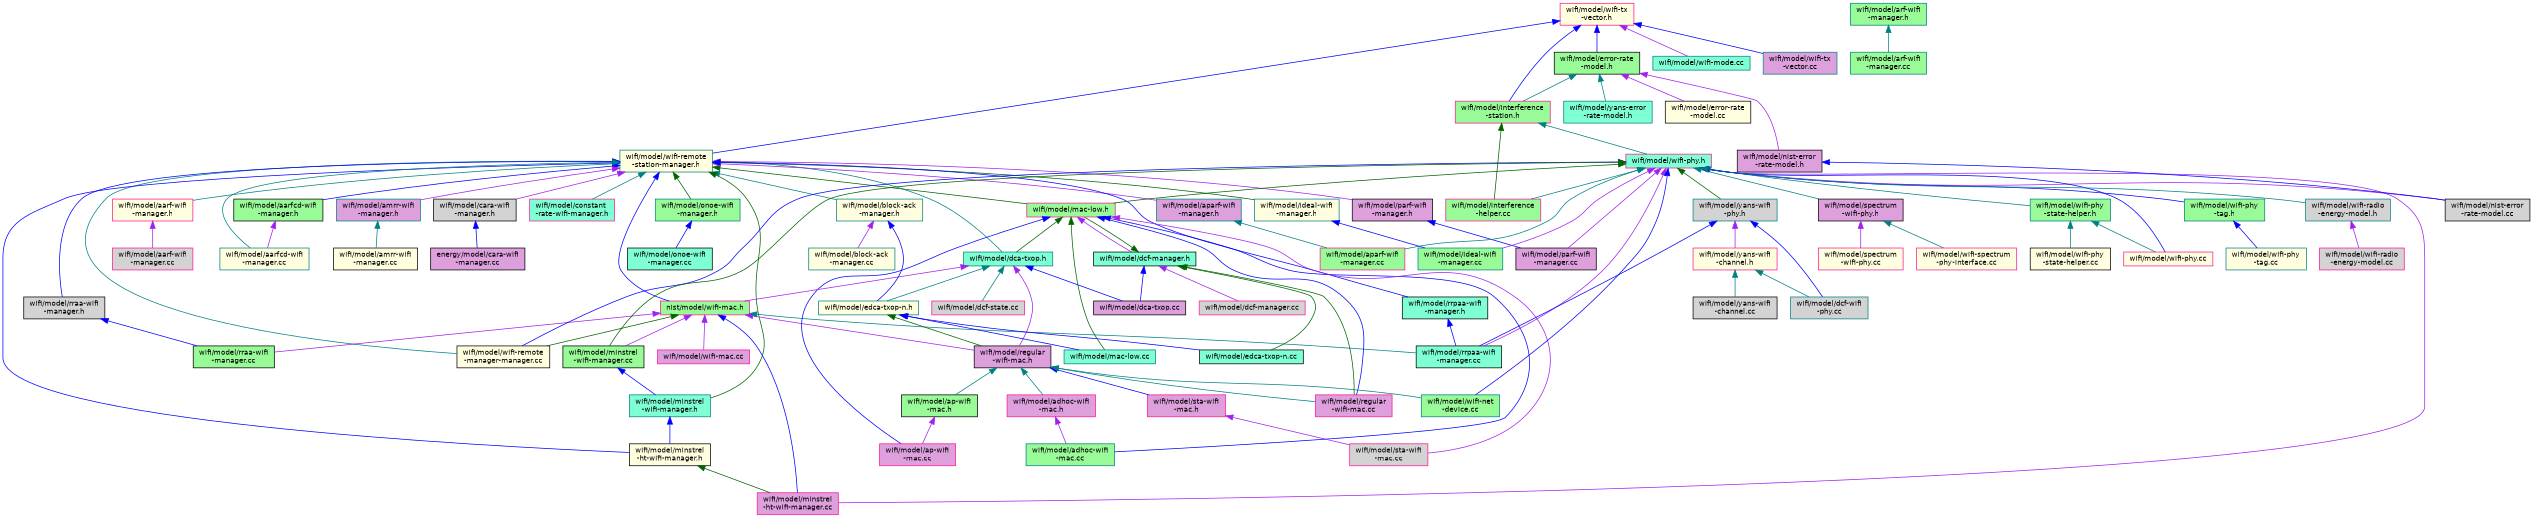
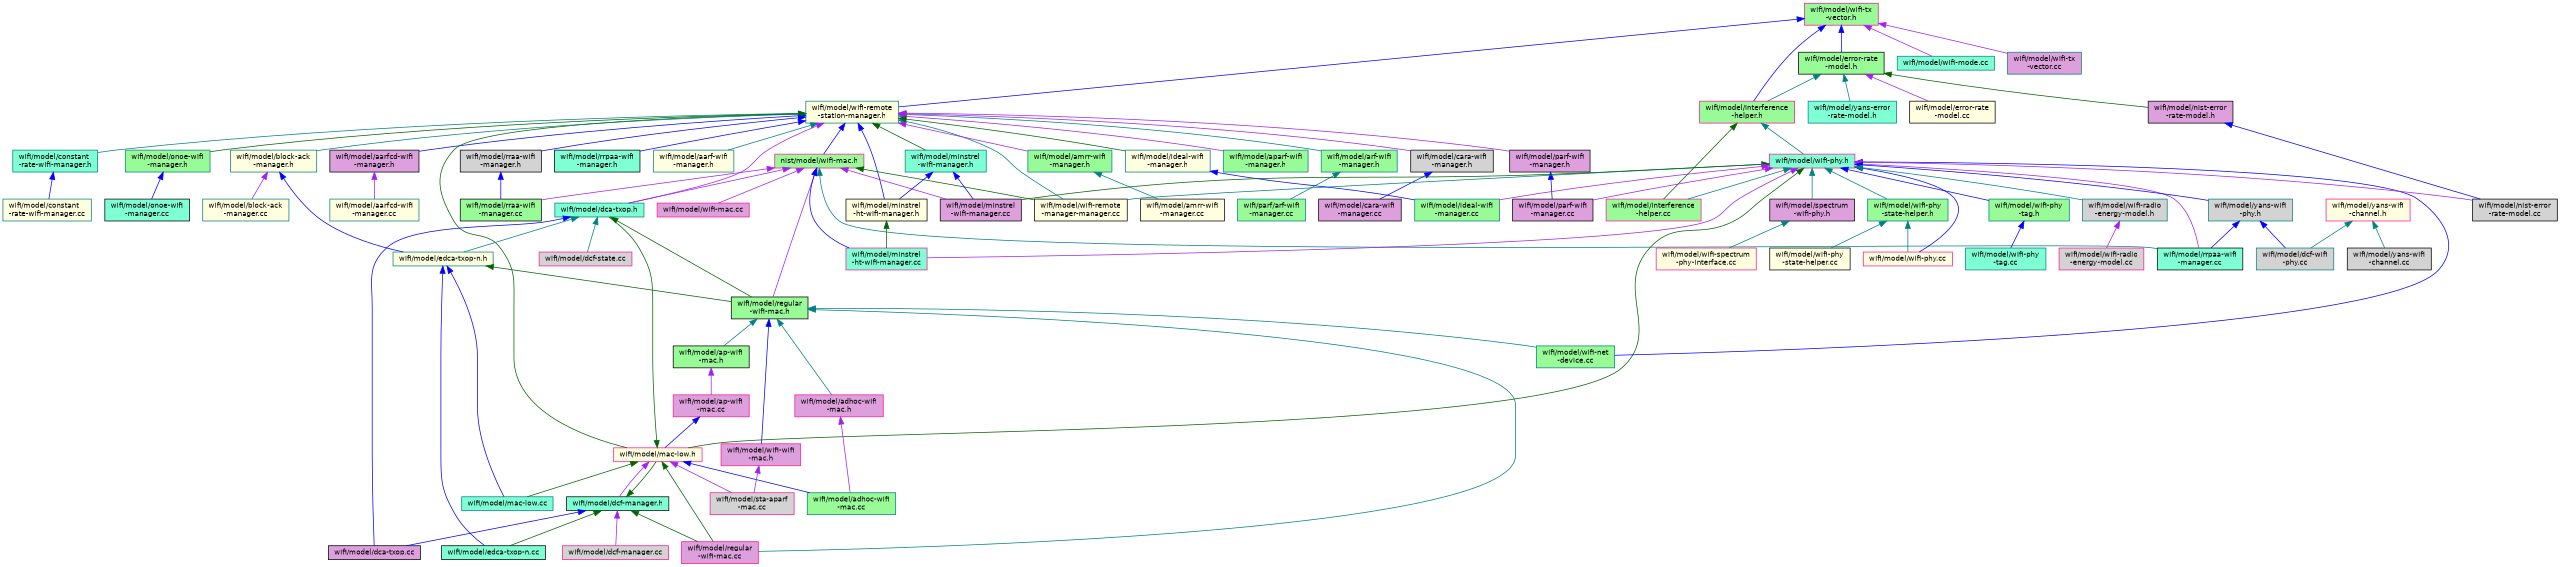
node "wifi/model/wifi-tx -vector.h": fillcolor lightyellow -> palegreen
edge "wifi/model/wifi-tx -vector.cc" -> "wifi/model/wifi-tx -vector.h": color blue -> purple
node "wifi/model/arf-wifi -manager.cc": label "wifi/model/arf-wifi -manager.cc" -> "wifi/parf/arf-wifi -manager.cc"
edge "wifi/model/nist-error -rate-model.h" -> "wifi/model/error-rate -model.h": color purple -> darkgreen
node "wifi/model/interference -station.h": label "wifi/model/interference -station.h" -> "wifi/model/interference -helper.h"
edge "wifi/model/aarfcd-wifi -manager.cc" -> "wifi/model/wifi-remote -station-manager.h": now "wifi/model/arf-wifi -manager.h" -> "wifi/model/wifi-remote -station-manager.h"
edge "wifi/model/dca-txop.h" -> "wifi/model/wifi-remote -station-manager.h": color teal -> purple
edge "wifi/model/yans-wifi -phy.h" -> "wifi/model/wifi-phy.h": color darkgreen -> blue
edge "wifi/model/wifi-remote -manager-manager.cc" -> "wifi/model/wifi-phy.h": color blue -> teal
node "wifi/model/constant -rate-wifi-manager.cc": added
node "wifi/model/aarf-wifi -manager.h": color deeppink -> teal
node "wifi/model/aarfcd-wifi -manager.h": fillcolor palegreen -> plum
node "wifi/model/amrr-wifi -manager.h": fillcolor plum -> palegreen
node "wifi/model/constant -rate-wifi-manager.h": color deeppink -> teal
node "wifi/model/mac-low.h": fillcolor palegreen -> lightyellow
node "wifi/model/aparf-wifi -manager.h": fillcolor plum -> palegreen
edge "wifi/model/yans-wifi -channel.h" -> "wifi/model/yans-wifi -phy.h": removed
node "wifi/model/aarf-wifi -manager.cc": removed
node "energy/model/cara-wifi -manager.cc": label "energy/model/cara-wifi -manager.cc" -> "wifi/model/cara-wifi -manager.cc"
node "wifi/model/aparf-wifi -manager.cc": removed
node "wifi/model/spectrum -wifi-phy.cc": removed
node "wifi/model/wifi-phy -tag.cc": fillcolor lightyellow -> aquamarine
edge "wifi/model/ap-wifi -mac.cc" -> "wifi/model/mac-low.h": reversed
edge "wifi/model/regular -wifi-mac.cc" -> "wifi/model/mac-low.h": color blue -> darkgreen
edge "nist/model/wifi-mac.h" -> "wifi/model/dca-txop.h": reversed
edge "wifi/model/regular -wifi-mac.h" -> "wifi/model/dca-txop.h": color purple -> darkgreen
edge "wifi/model/rrpaa-wifi -manager.cc" -> "wifi/model/rrpaa-wifi -manager.h": removed
node "wifi/model/minstrel -wifi-manager.cc": fillcolor palegreen -> plum
node "wifi/model/regular -wifi-mac.h": fillcolor plum -> palegreen
edge "wifi/model/minstrel -wifi-manager.h" -> "wifi/model/minstrel -wifi-manager.cc": reversed
node "wifi/model/sta-wifi -mac.h": label "wifi/model/sta-wifi -mac.h" -> "wifi/model/wifi-wifi -mac.h"
node "wifi/model/sta-wifi -mac.cc": label "wifi/model/sta-wifi -mac.cc" -> "wifi/model/sta-aparf -mac.cc"
node "wifi/model/minstrel -ht-wifi-manager.cc": fillcolor plum -> aquamarine
